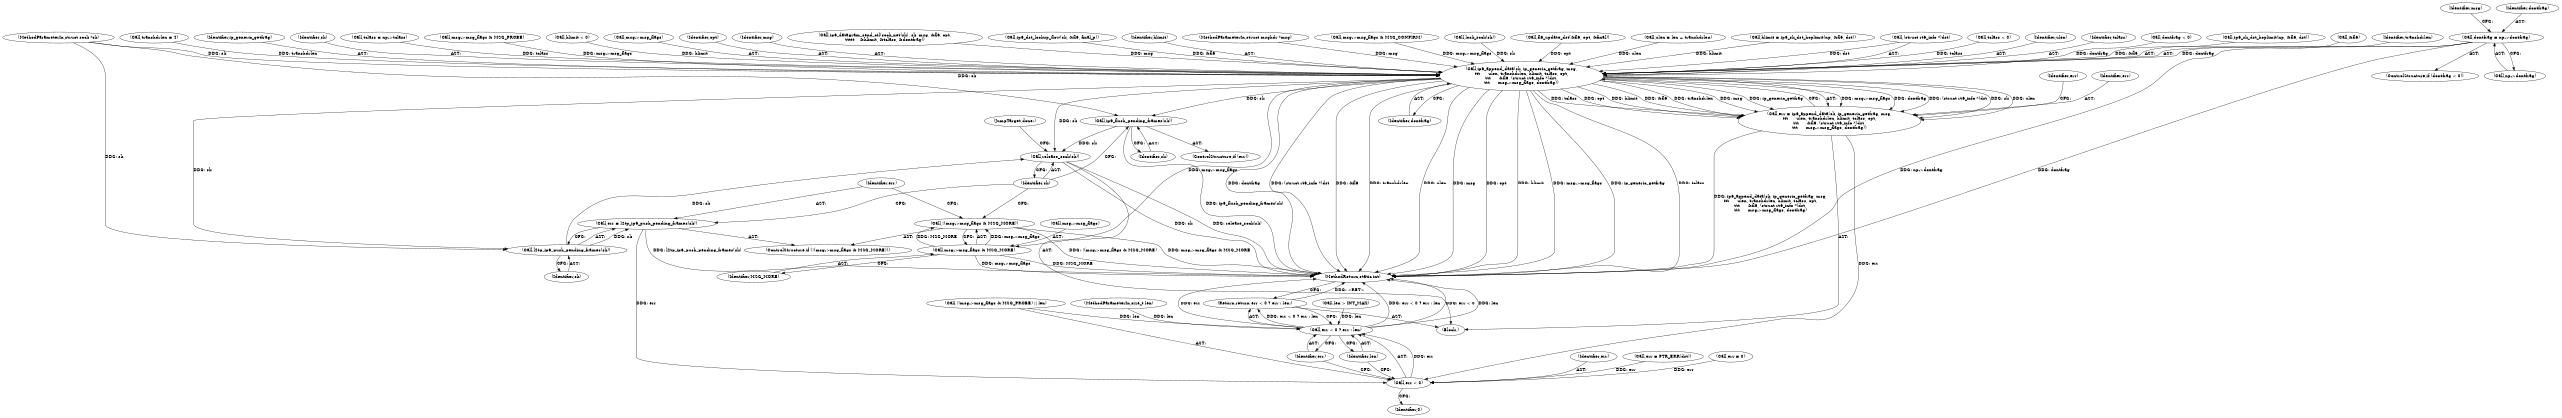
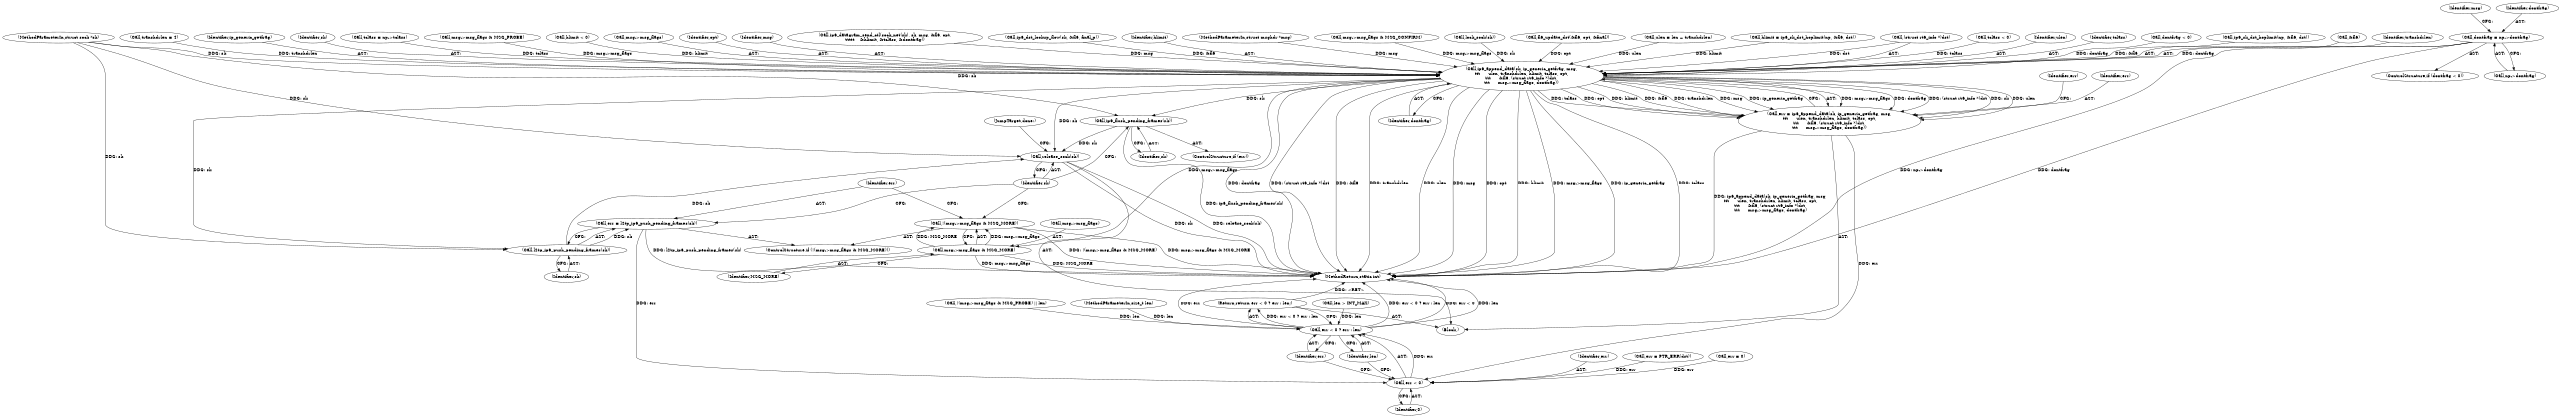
edge "(MethodParameterIn,struct sock *sk)" -> "(Call,release_sock(sk))": added, label "DDG: sk"
edge "(MethodReturn,static int)" -> "(Return,return err < 0 ? err : len;)": removed, label "CFG:"
edge "(Call,!(msg->msg_flags & MSG_PROBE) || len)" -> "(Call,err < 0)": now "(Identifier,0)" -> "(Call,err < 0)"
